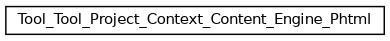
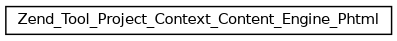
node "Tool_Tool_Project_Context_Content_Engine_Phtml": label "Tool_Tool_Project_Context_Content_Engine_Phtml" -> "Zend_Tool_Project_Context_Content_Engine_Phtml"
